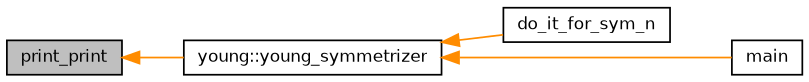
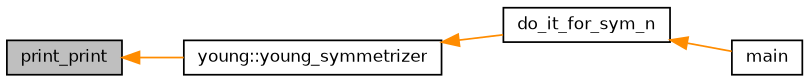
edge "main" -> "young::young_symmetrizer": now "main" -> "do_it_for_sym_n"
